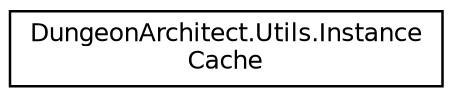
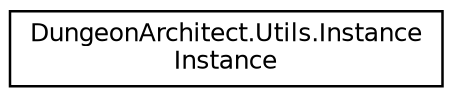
node "DungeonArchitect.Utils.Instance Cache": label "DungeonArchitect.Utils.Instance Cache" -> "DungeonArchitect.Utils.Instance Instance"
